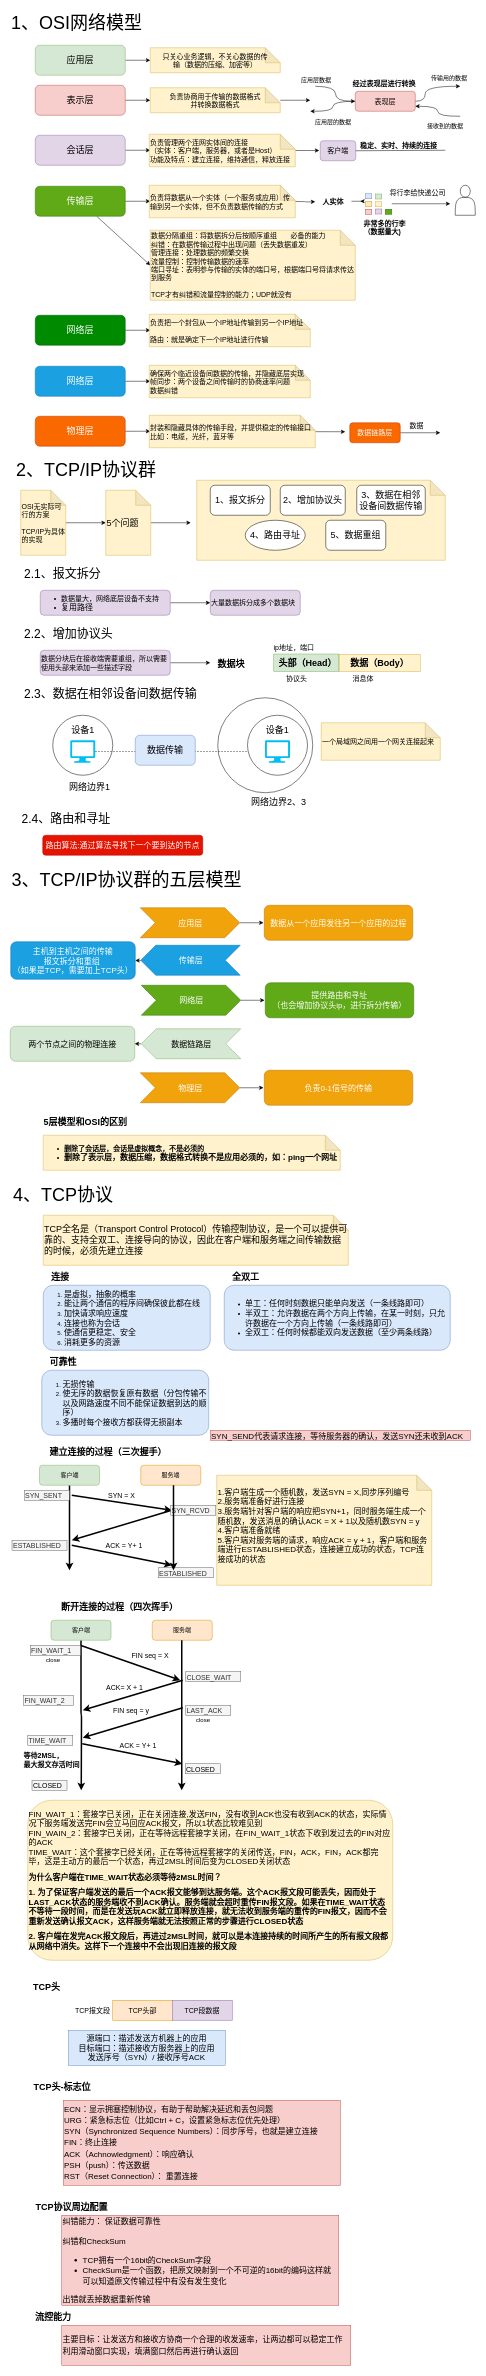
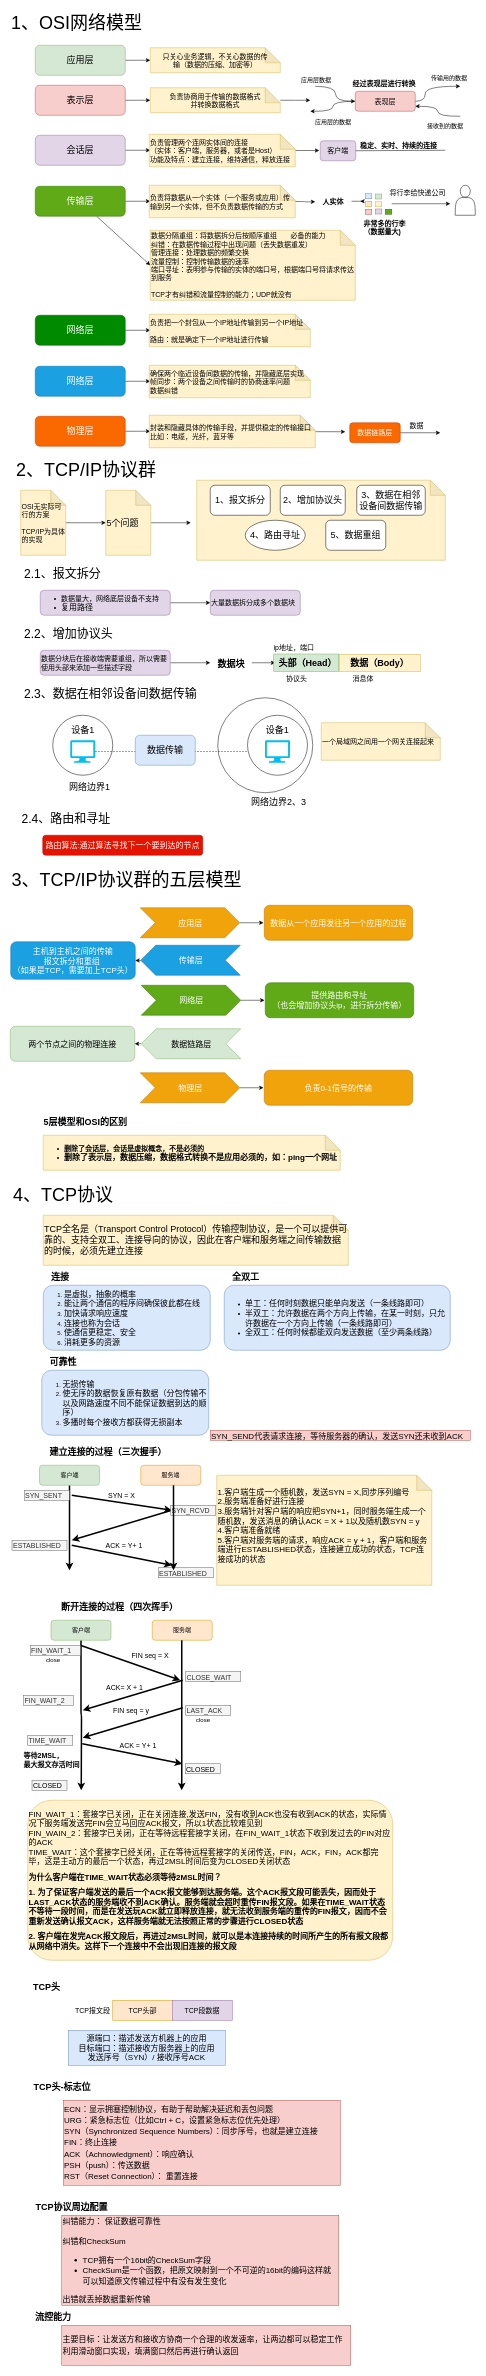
edge "数据块" -> "头部（Head）": added
